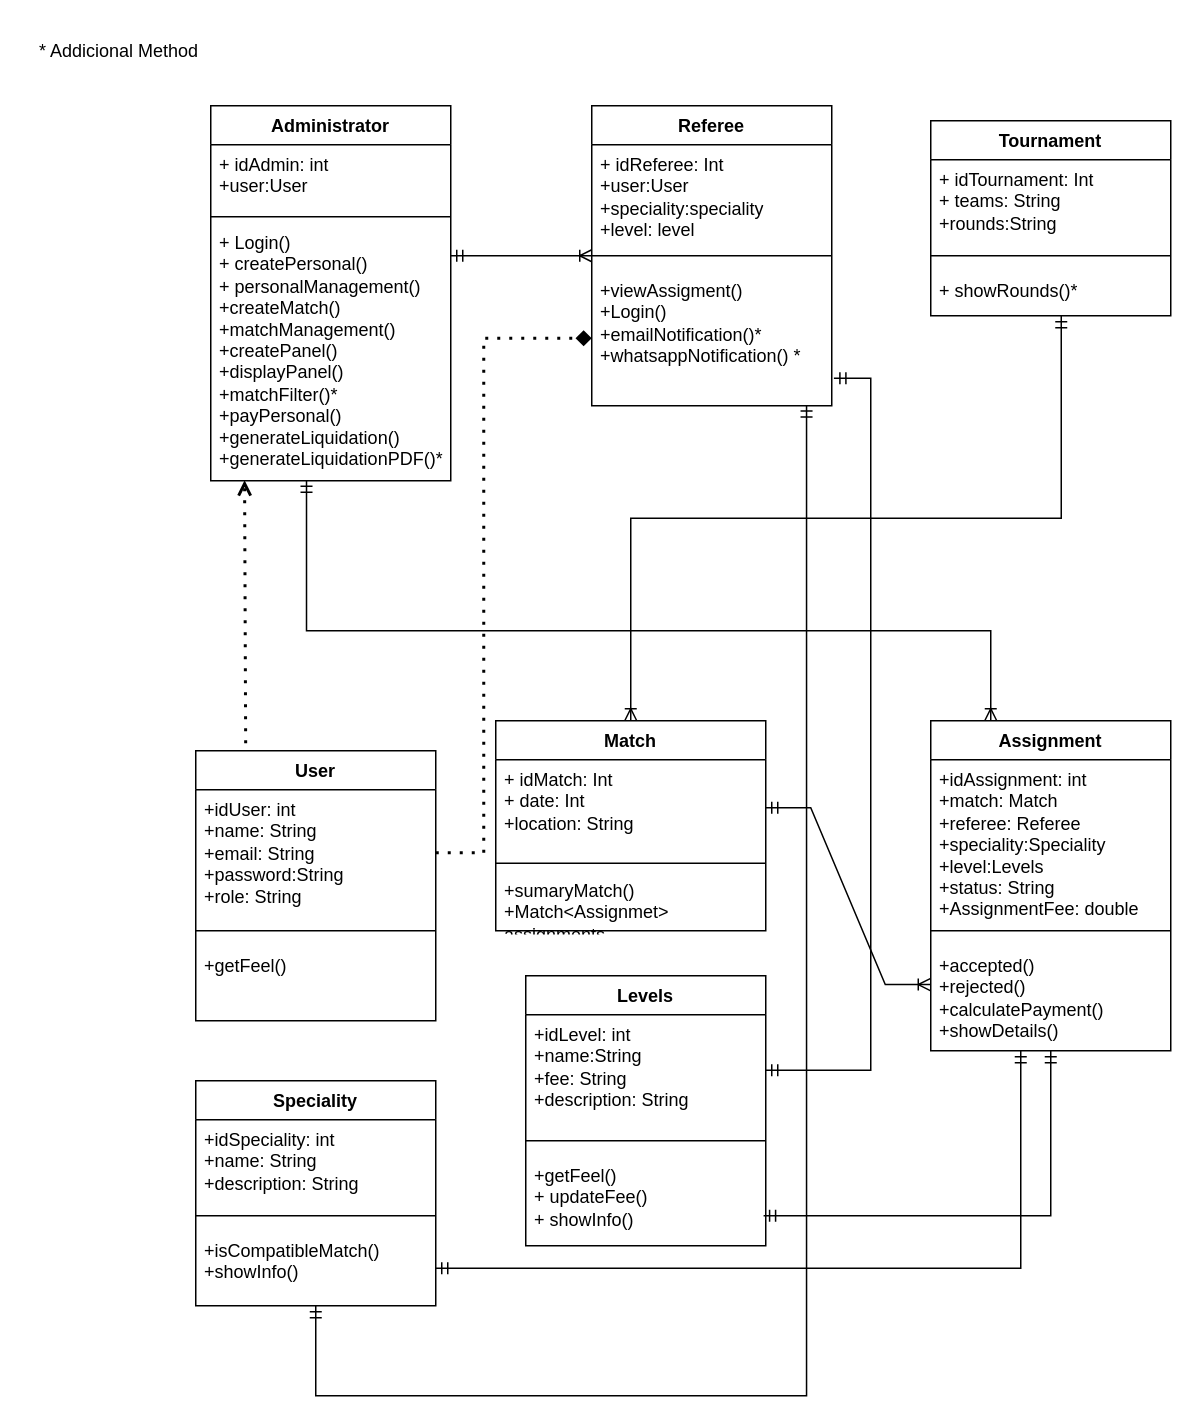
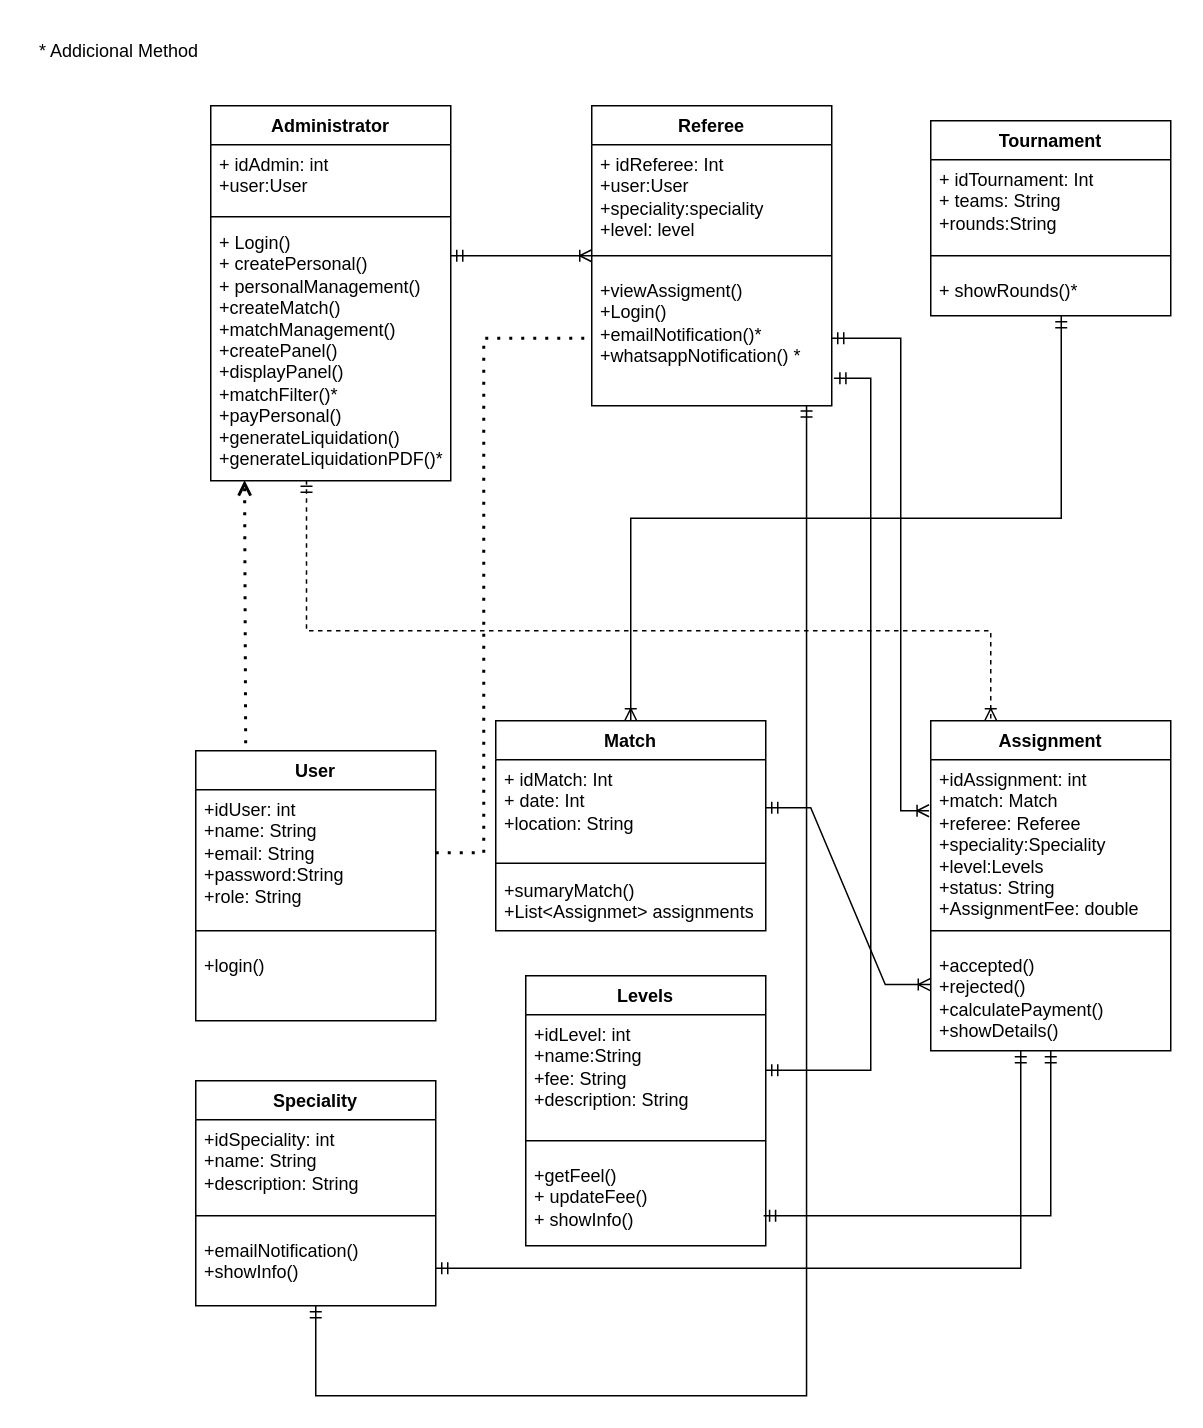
edge "+idUser: int +name: String +email: String +password:String +role: String" -> "+viewAssigment() +Login() +emailNotification()* +whatsappNotification() *": arrowhead diamond -> none
edge "+viewAssigment() +Login() +emailNotification()* +whatsappNotification() *" -- "+idAssignment: int +match: Match +referee: Referee +speciality:Speciality +level:Levels +status: String +AssignmentFee: double": added
edge "+ Login() + createPersonal() + personalManagement() +createMatch() +matchManagement() +createPanel() +displayPanel() +matchFilter()* +payPersonal() +generateLiquidation() +generateLiquidationPDF()*" -- "Assignment": style solid -> dashed
node "+sumaryMatch() +Match<Assignmet> assignments": label "+sumaryMatch() +Match<Assignmet> assignments" -> "+sumaryMatch() +List<Assignmet> assignments"
node "+getFeel()": label "+getFeel()" -> "+login()"
node "+isCompatibleMatch() +showInfo()": label "+isCompatibleMatch() +showInfo()" -> "+emailNotification() +showInfo()"
